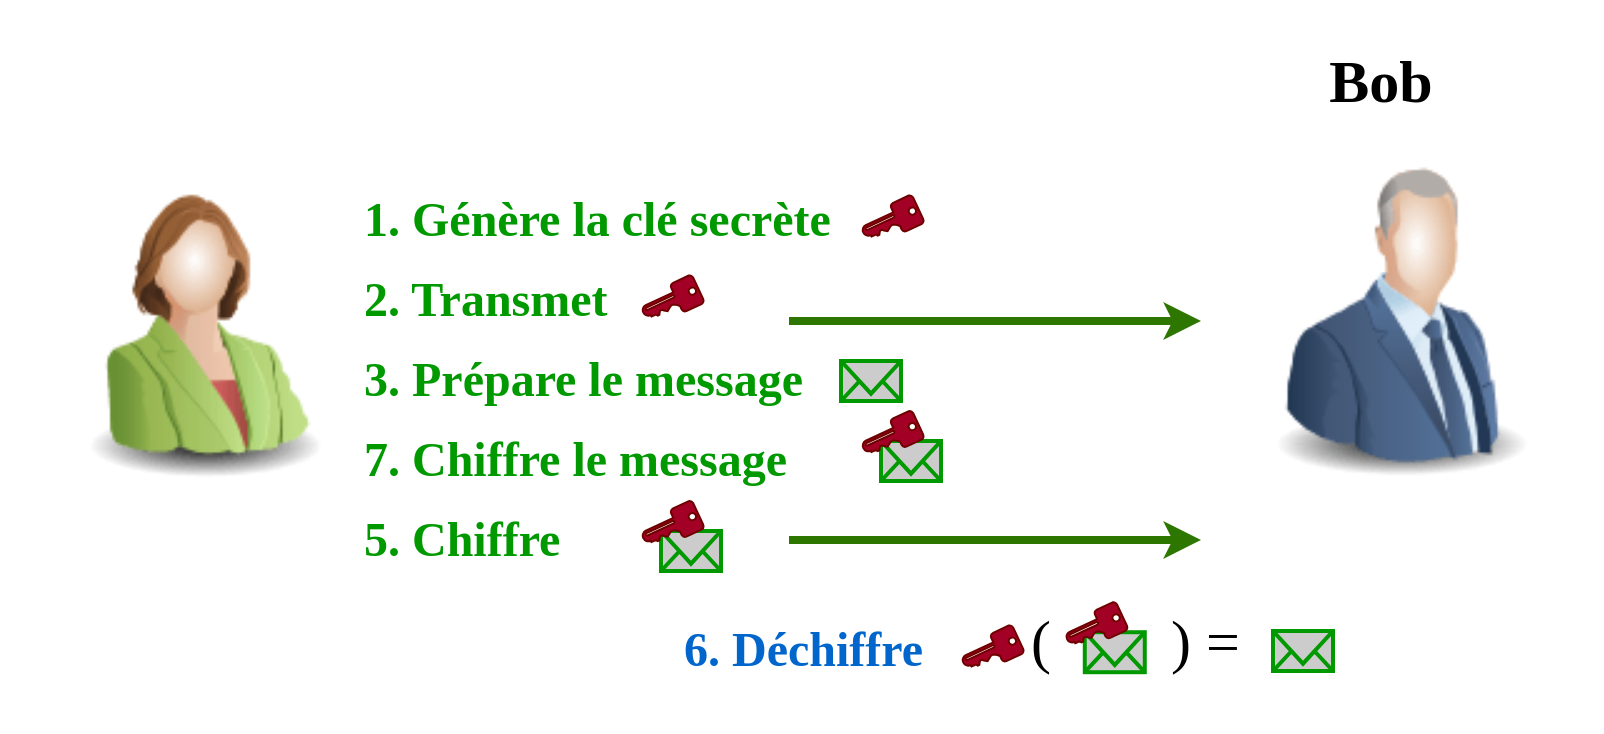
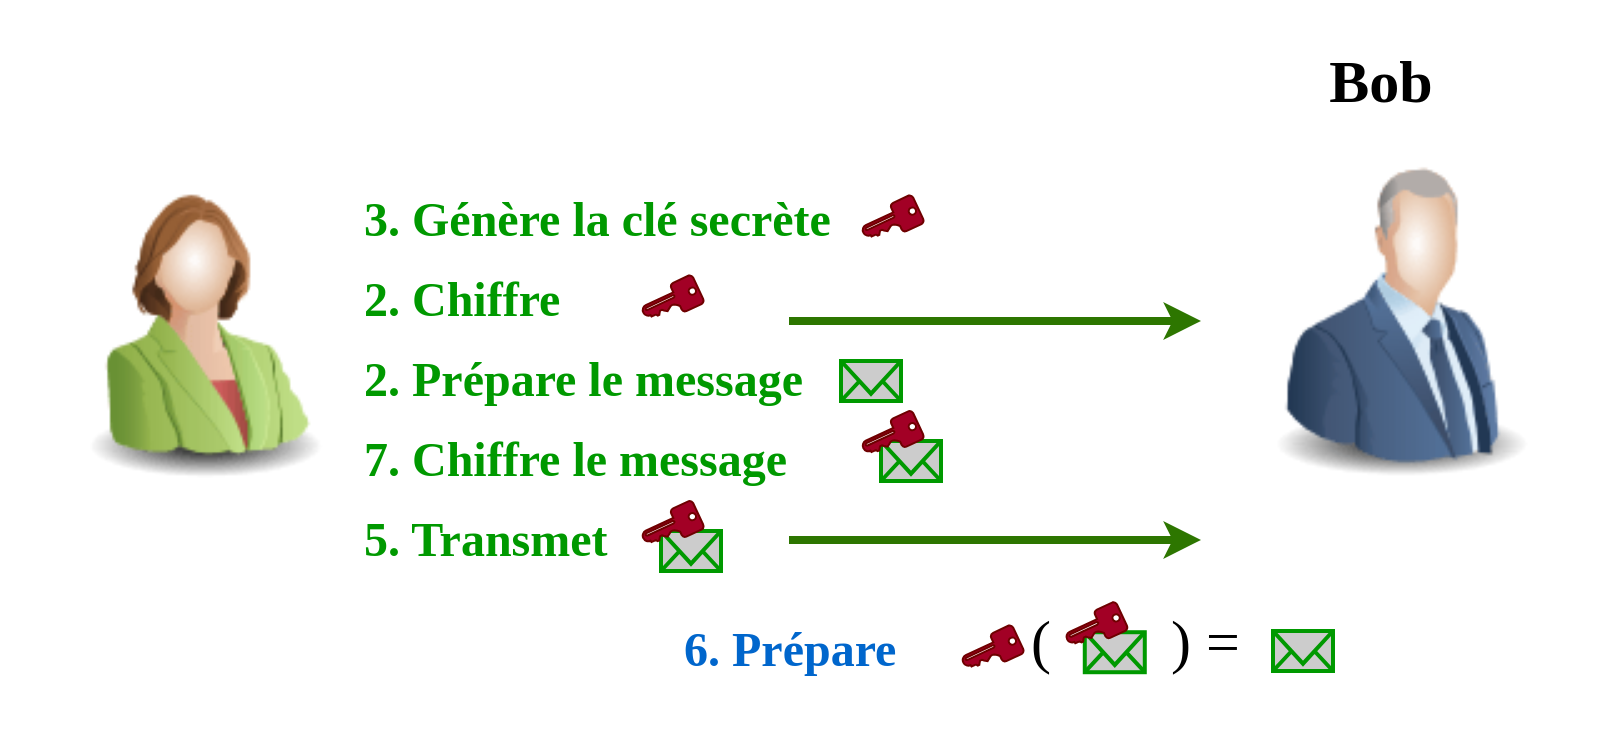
node "1. Génère la clé secrète": label "1. Génère la clé secrète" -> "3. Génère la clé secrète"
node "2. Transmet": label "2. Transmet" -> "2. Chiffre"
node "3. Prépare le message": label "3. Prépare le message" -> "2. Prépare le message"
node "5. Chiffre": label "5. Chiffre" -> "5. Transmet"
node "6. Déchiffre": label "6. Déchiffre" -> "6. Prépare"
